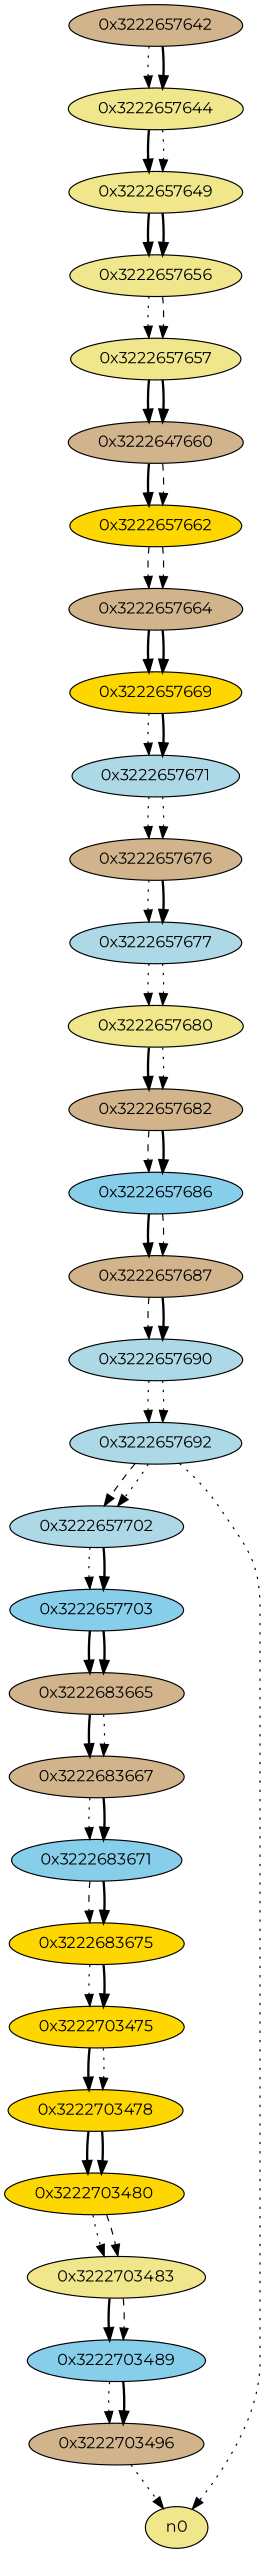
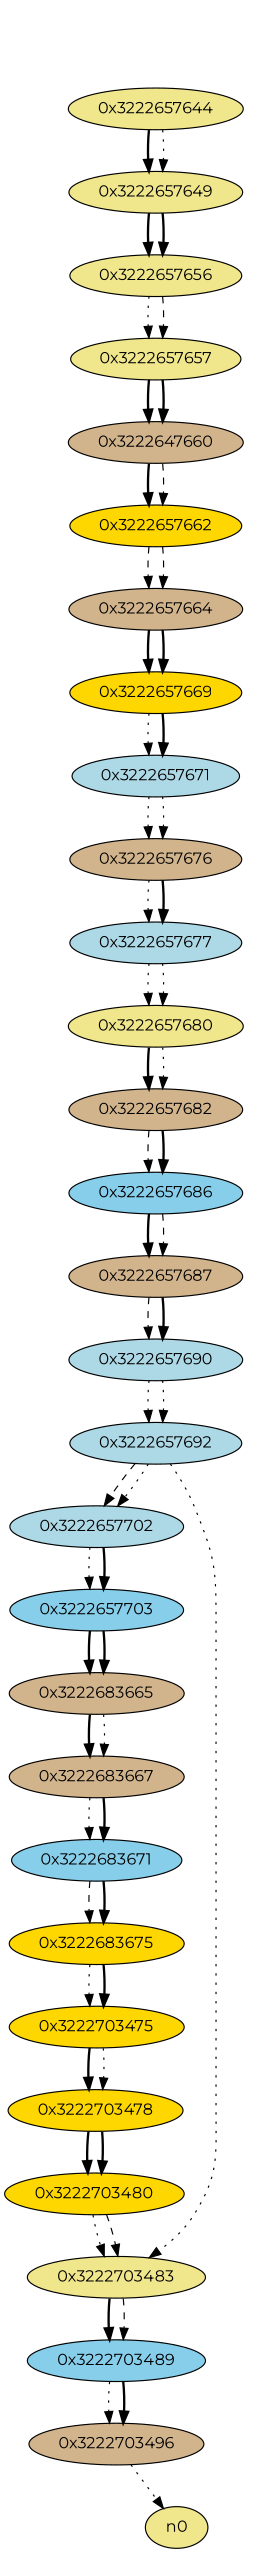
node "0x3222657642": removed
edge "0x3222657692" -> "n0": now "0x3222657692" -> "0x3222703483"
